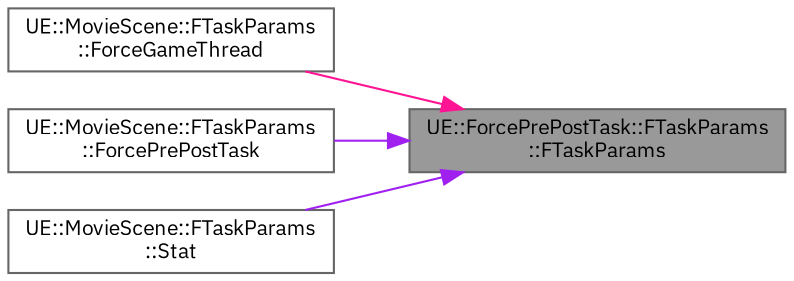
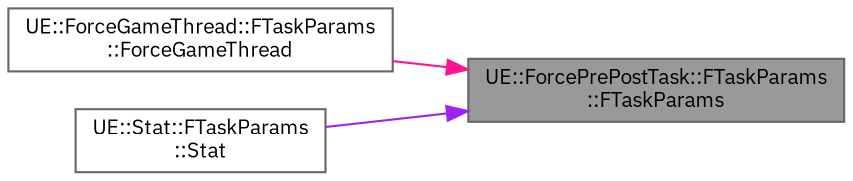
node "UE::MovieScene::FTaskParams ::ForceGameThread": label "UE::MovieScene::FTaskParams ::ForceGameThread" -> "UE::ForceGameThread::FTaskParams ::ForceGameThread"
node "UE::MovieScene::FTaskParams ::ForcePrePostTask": removed
node "UE::MovieScene::FTaskParams ::Stat": label "UE::MovieScene::FTaskParams ::Stat" -> "UE::Stat::FTaskParams ::Stat"
